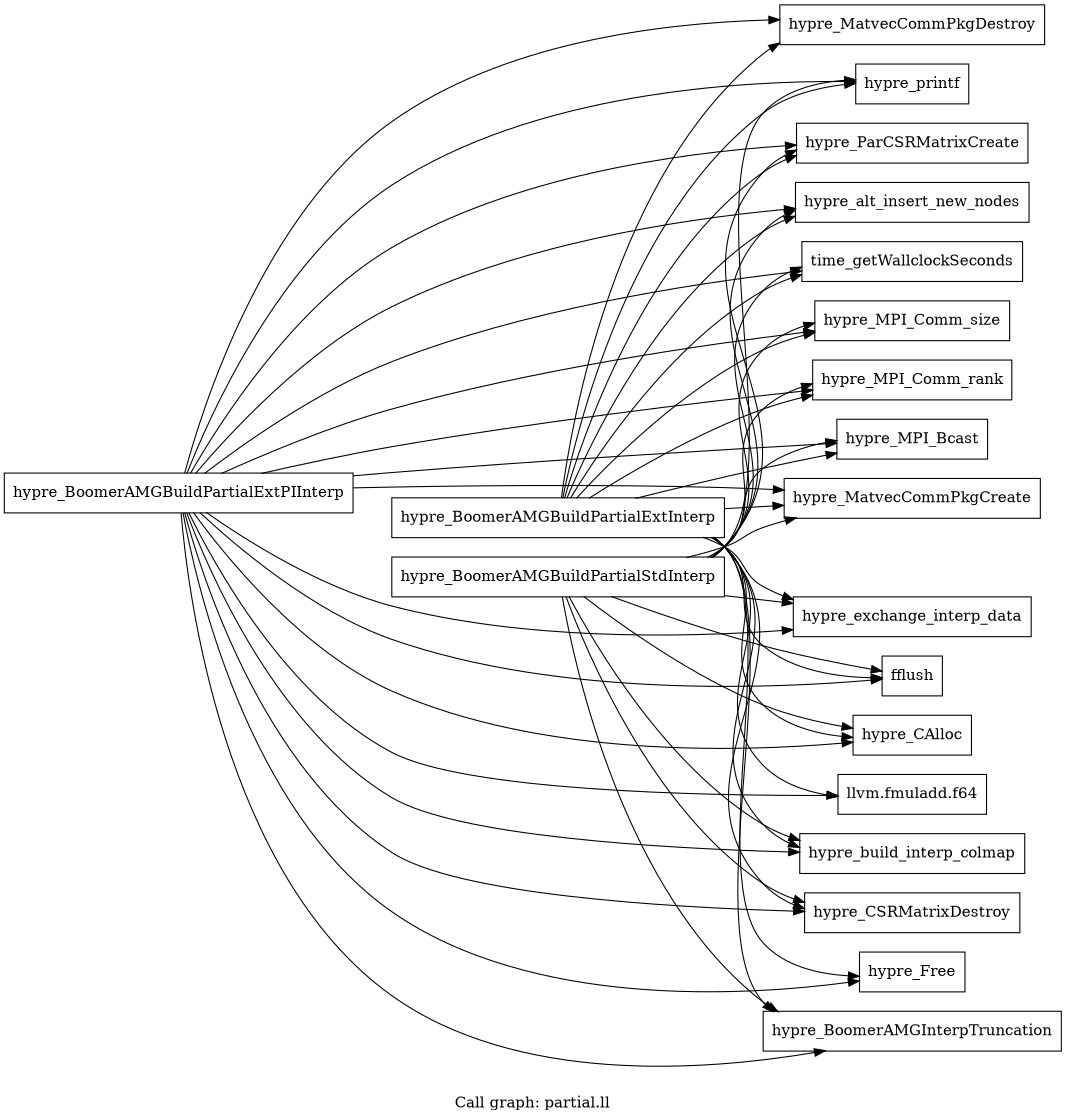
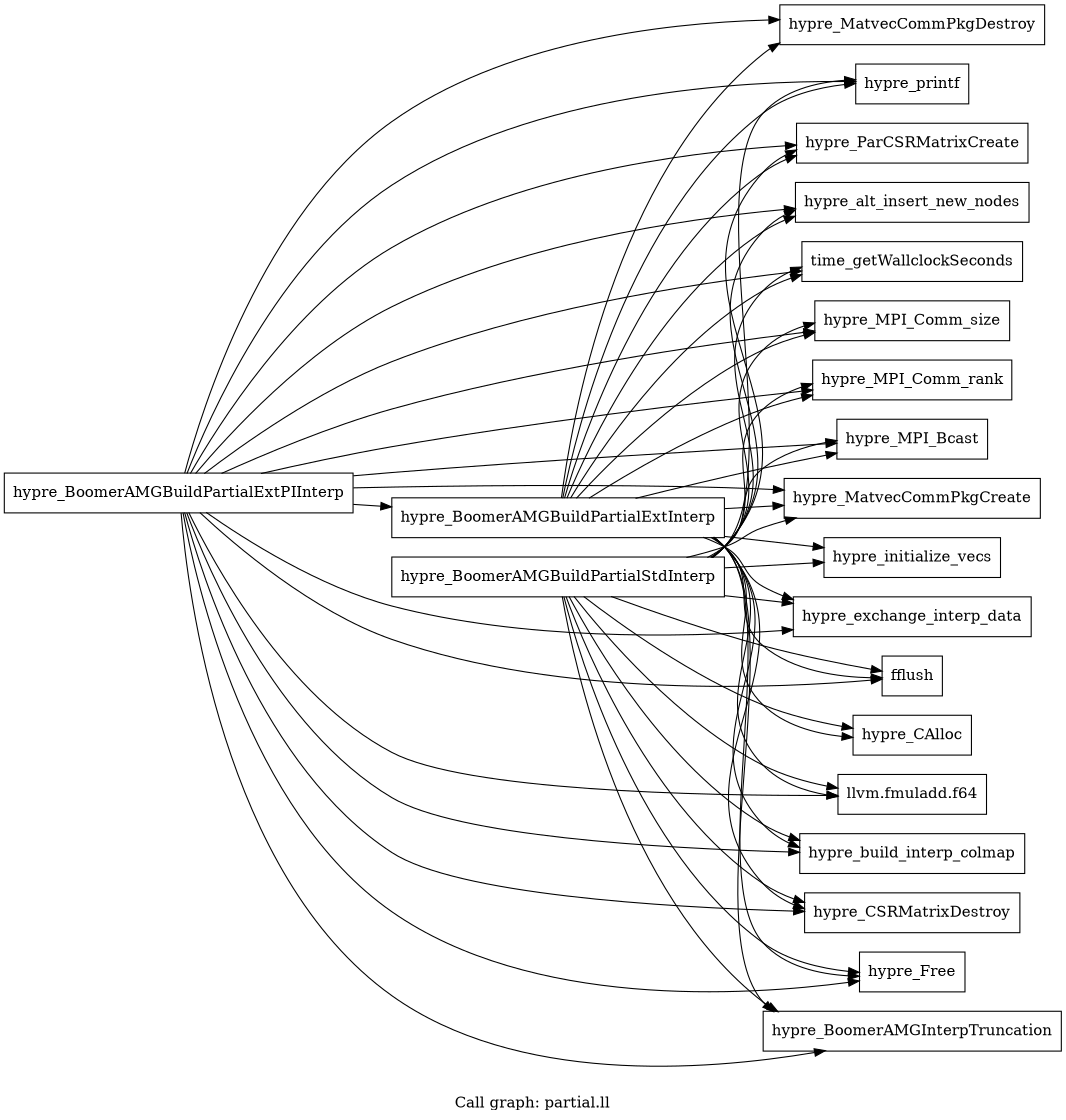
node "hypre_initialize_vecs": added
edge "hypre_BoomerAMGBuildPartialStdInterp" -> "llvm.fmuladd.f64": added
edge "hypre_BoomerAMGBuildPartialExtPIInterp" -> "hypre_CAlloc": now "hypre_BoomerAMGBuildPartialExtPIInterp" -> "hypre_BoomerAMGBuildPartialExtInterp"
edge "hypre_BoomerAMGBuildPartialStdInterp" -> "hypre_Free": added
